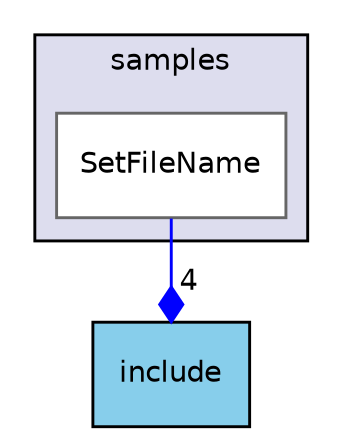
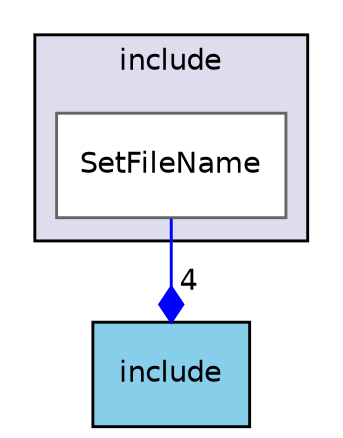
cluster "samples": label "samples" -> "include"
